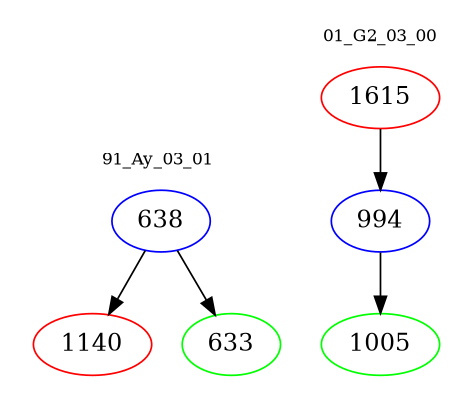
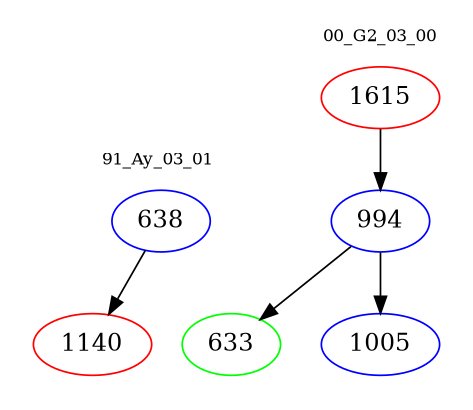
cluster "01_G2_03_00": label "01_G2_03_00" -> "00_G2_03_00"
edge "638" -> "633": now "994" -> "633"
node "1005": color green -> blue
